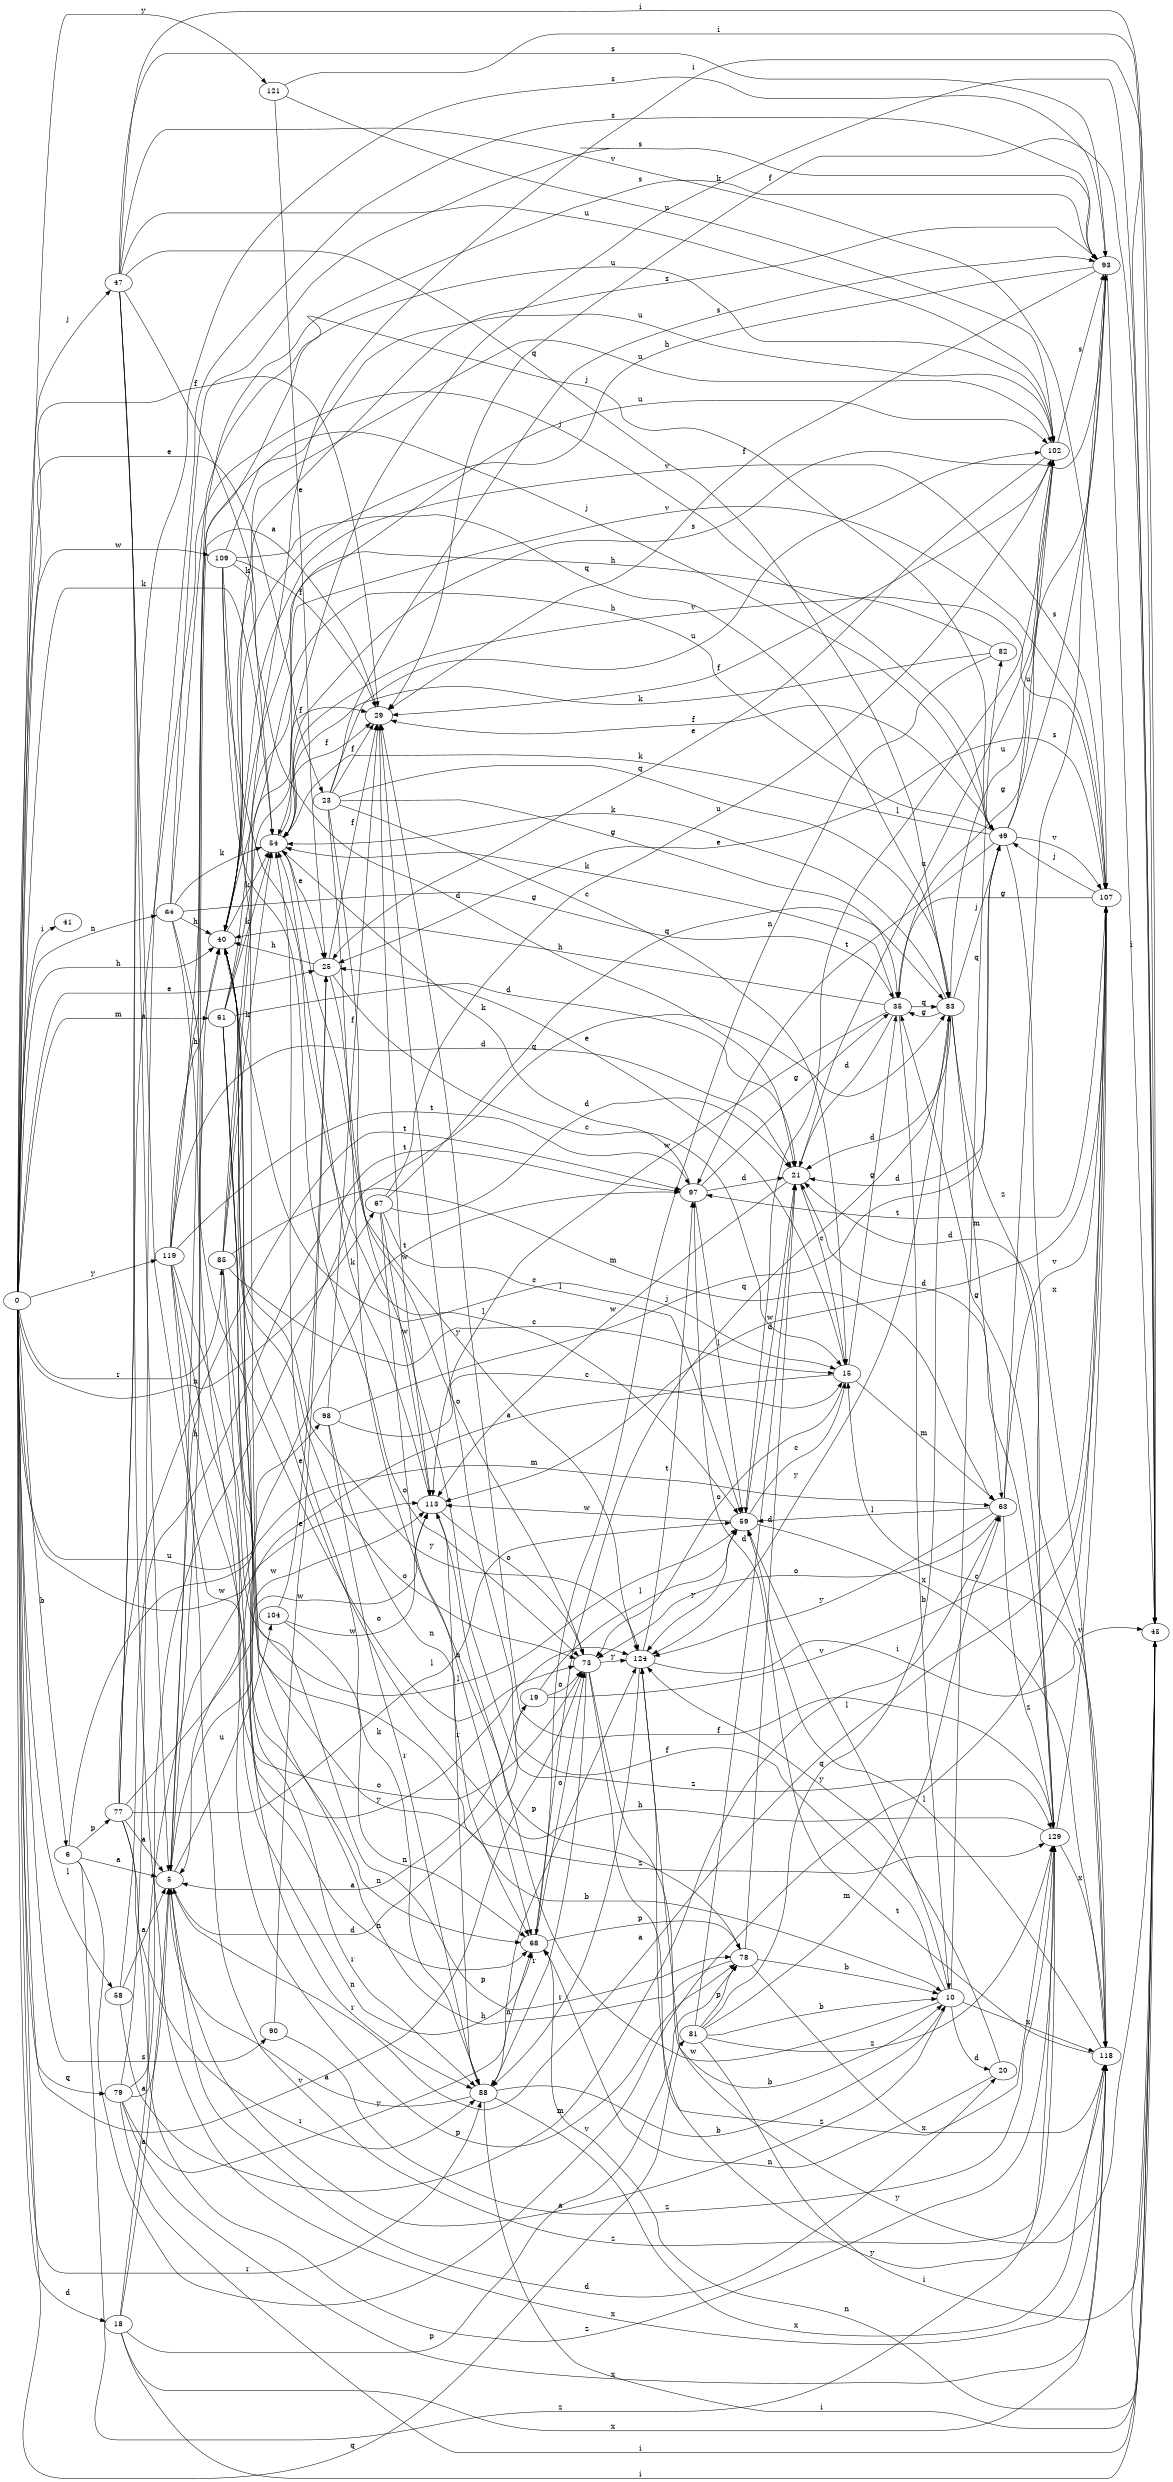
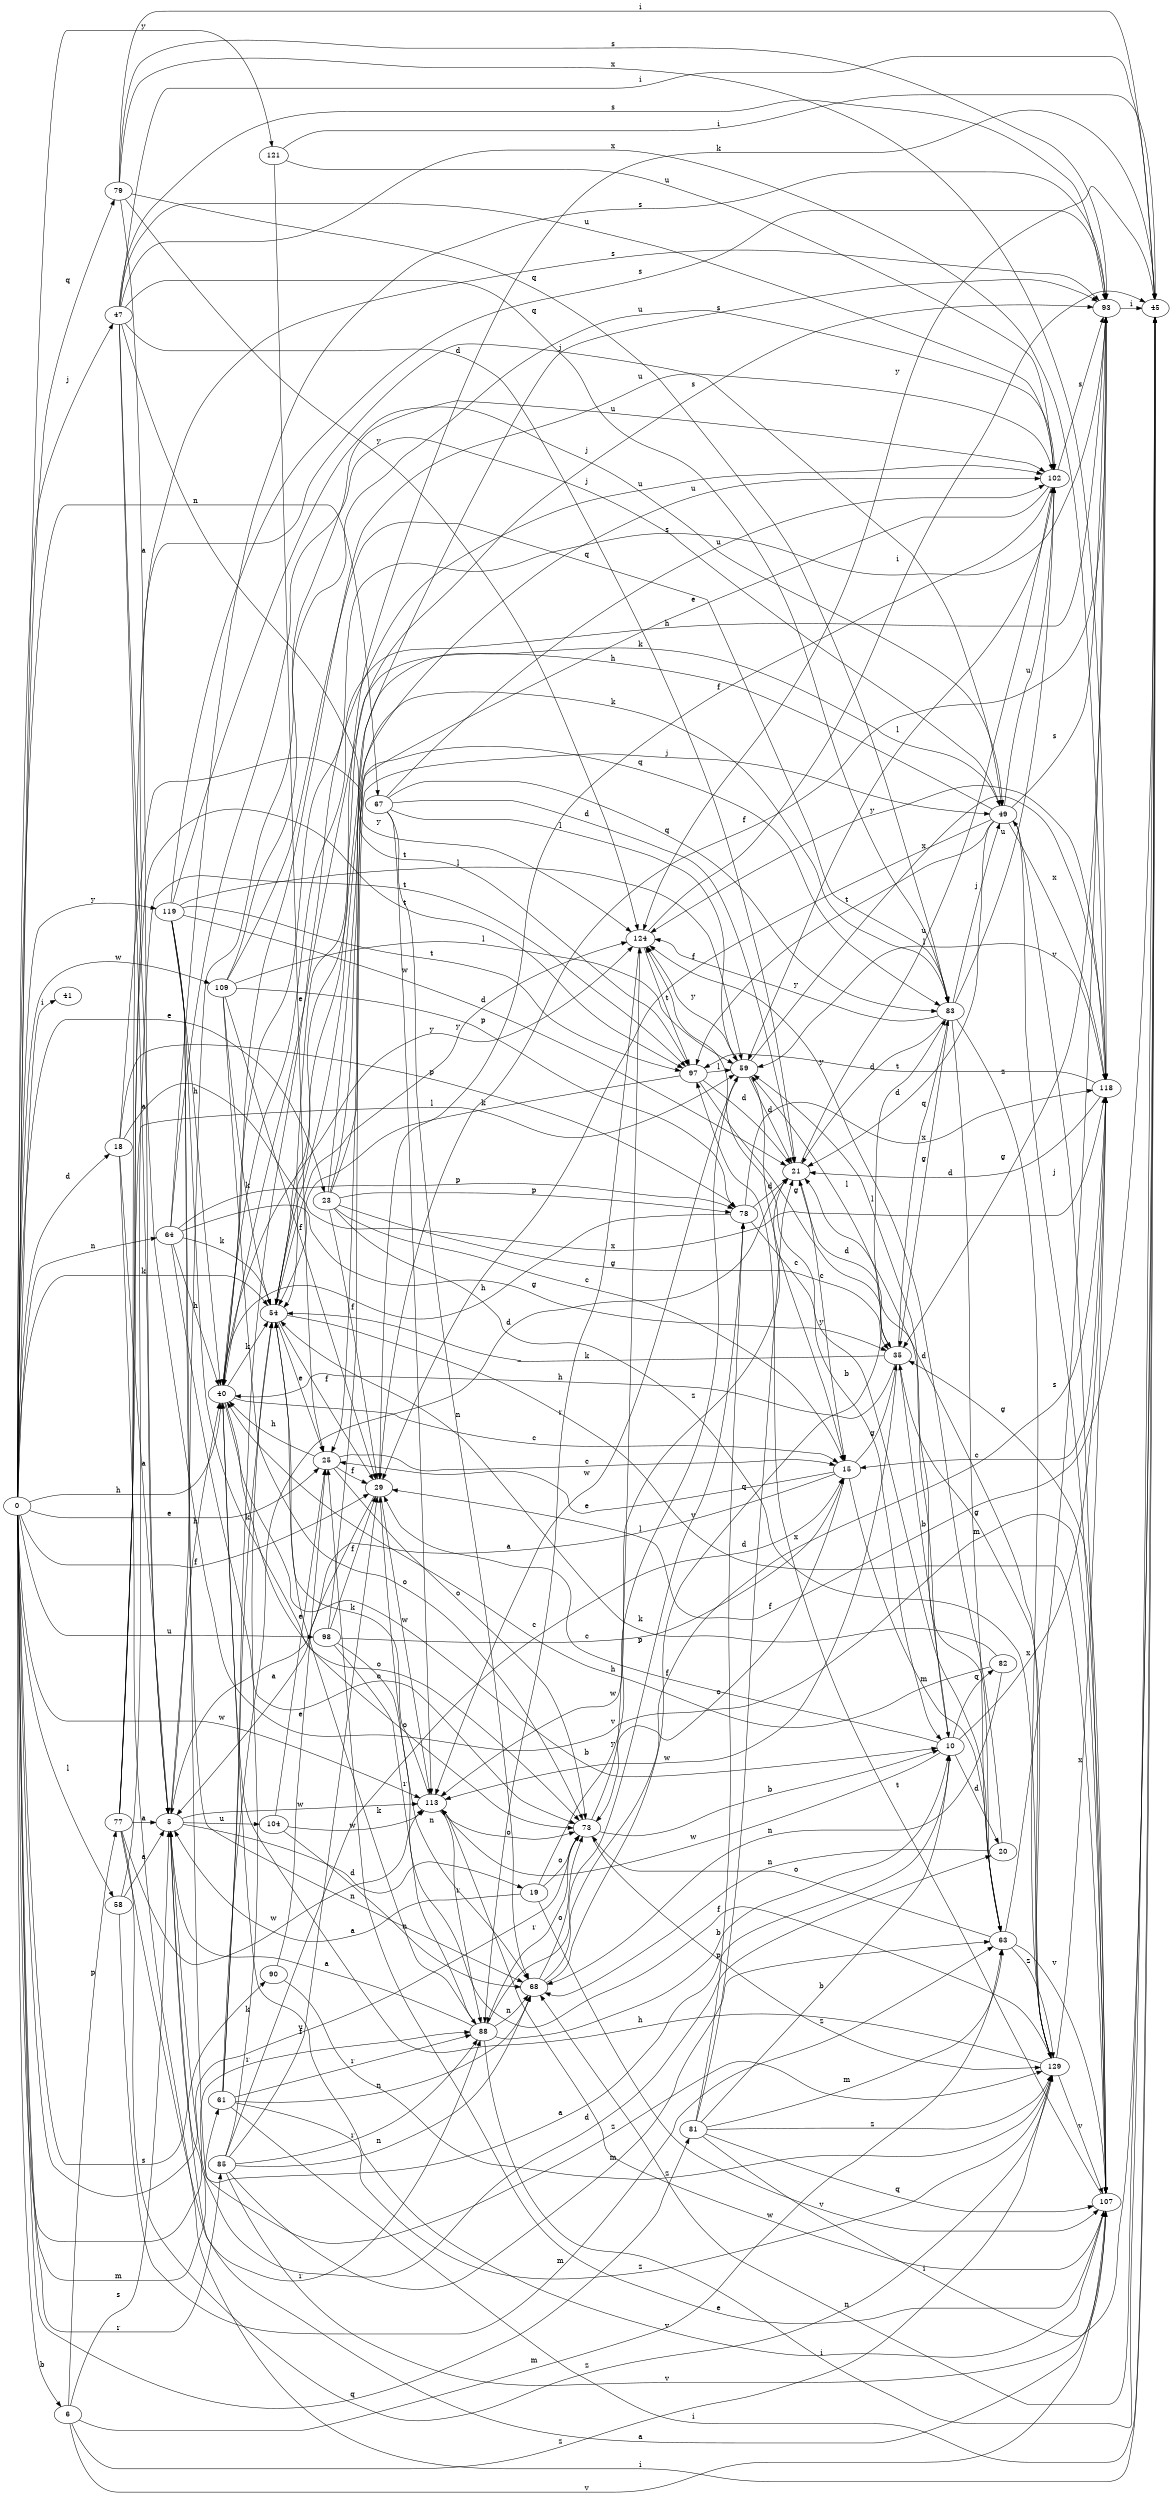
edge "81" -> "83": now "81" -> "107"
edge "6" -> "5": label "a" -> "s"
